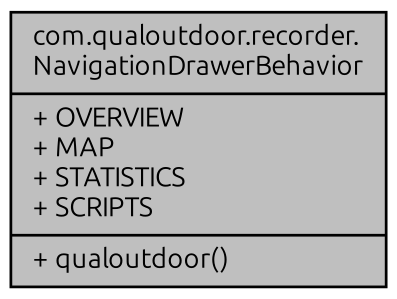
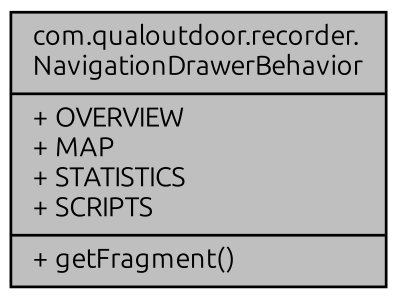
node "com.qualoutdoor.recorder.": text "+ qualoutdoor()" -> "+ getFragment()"
